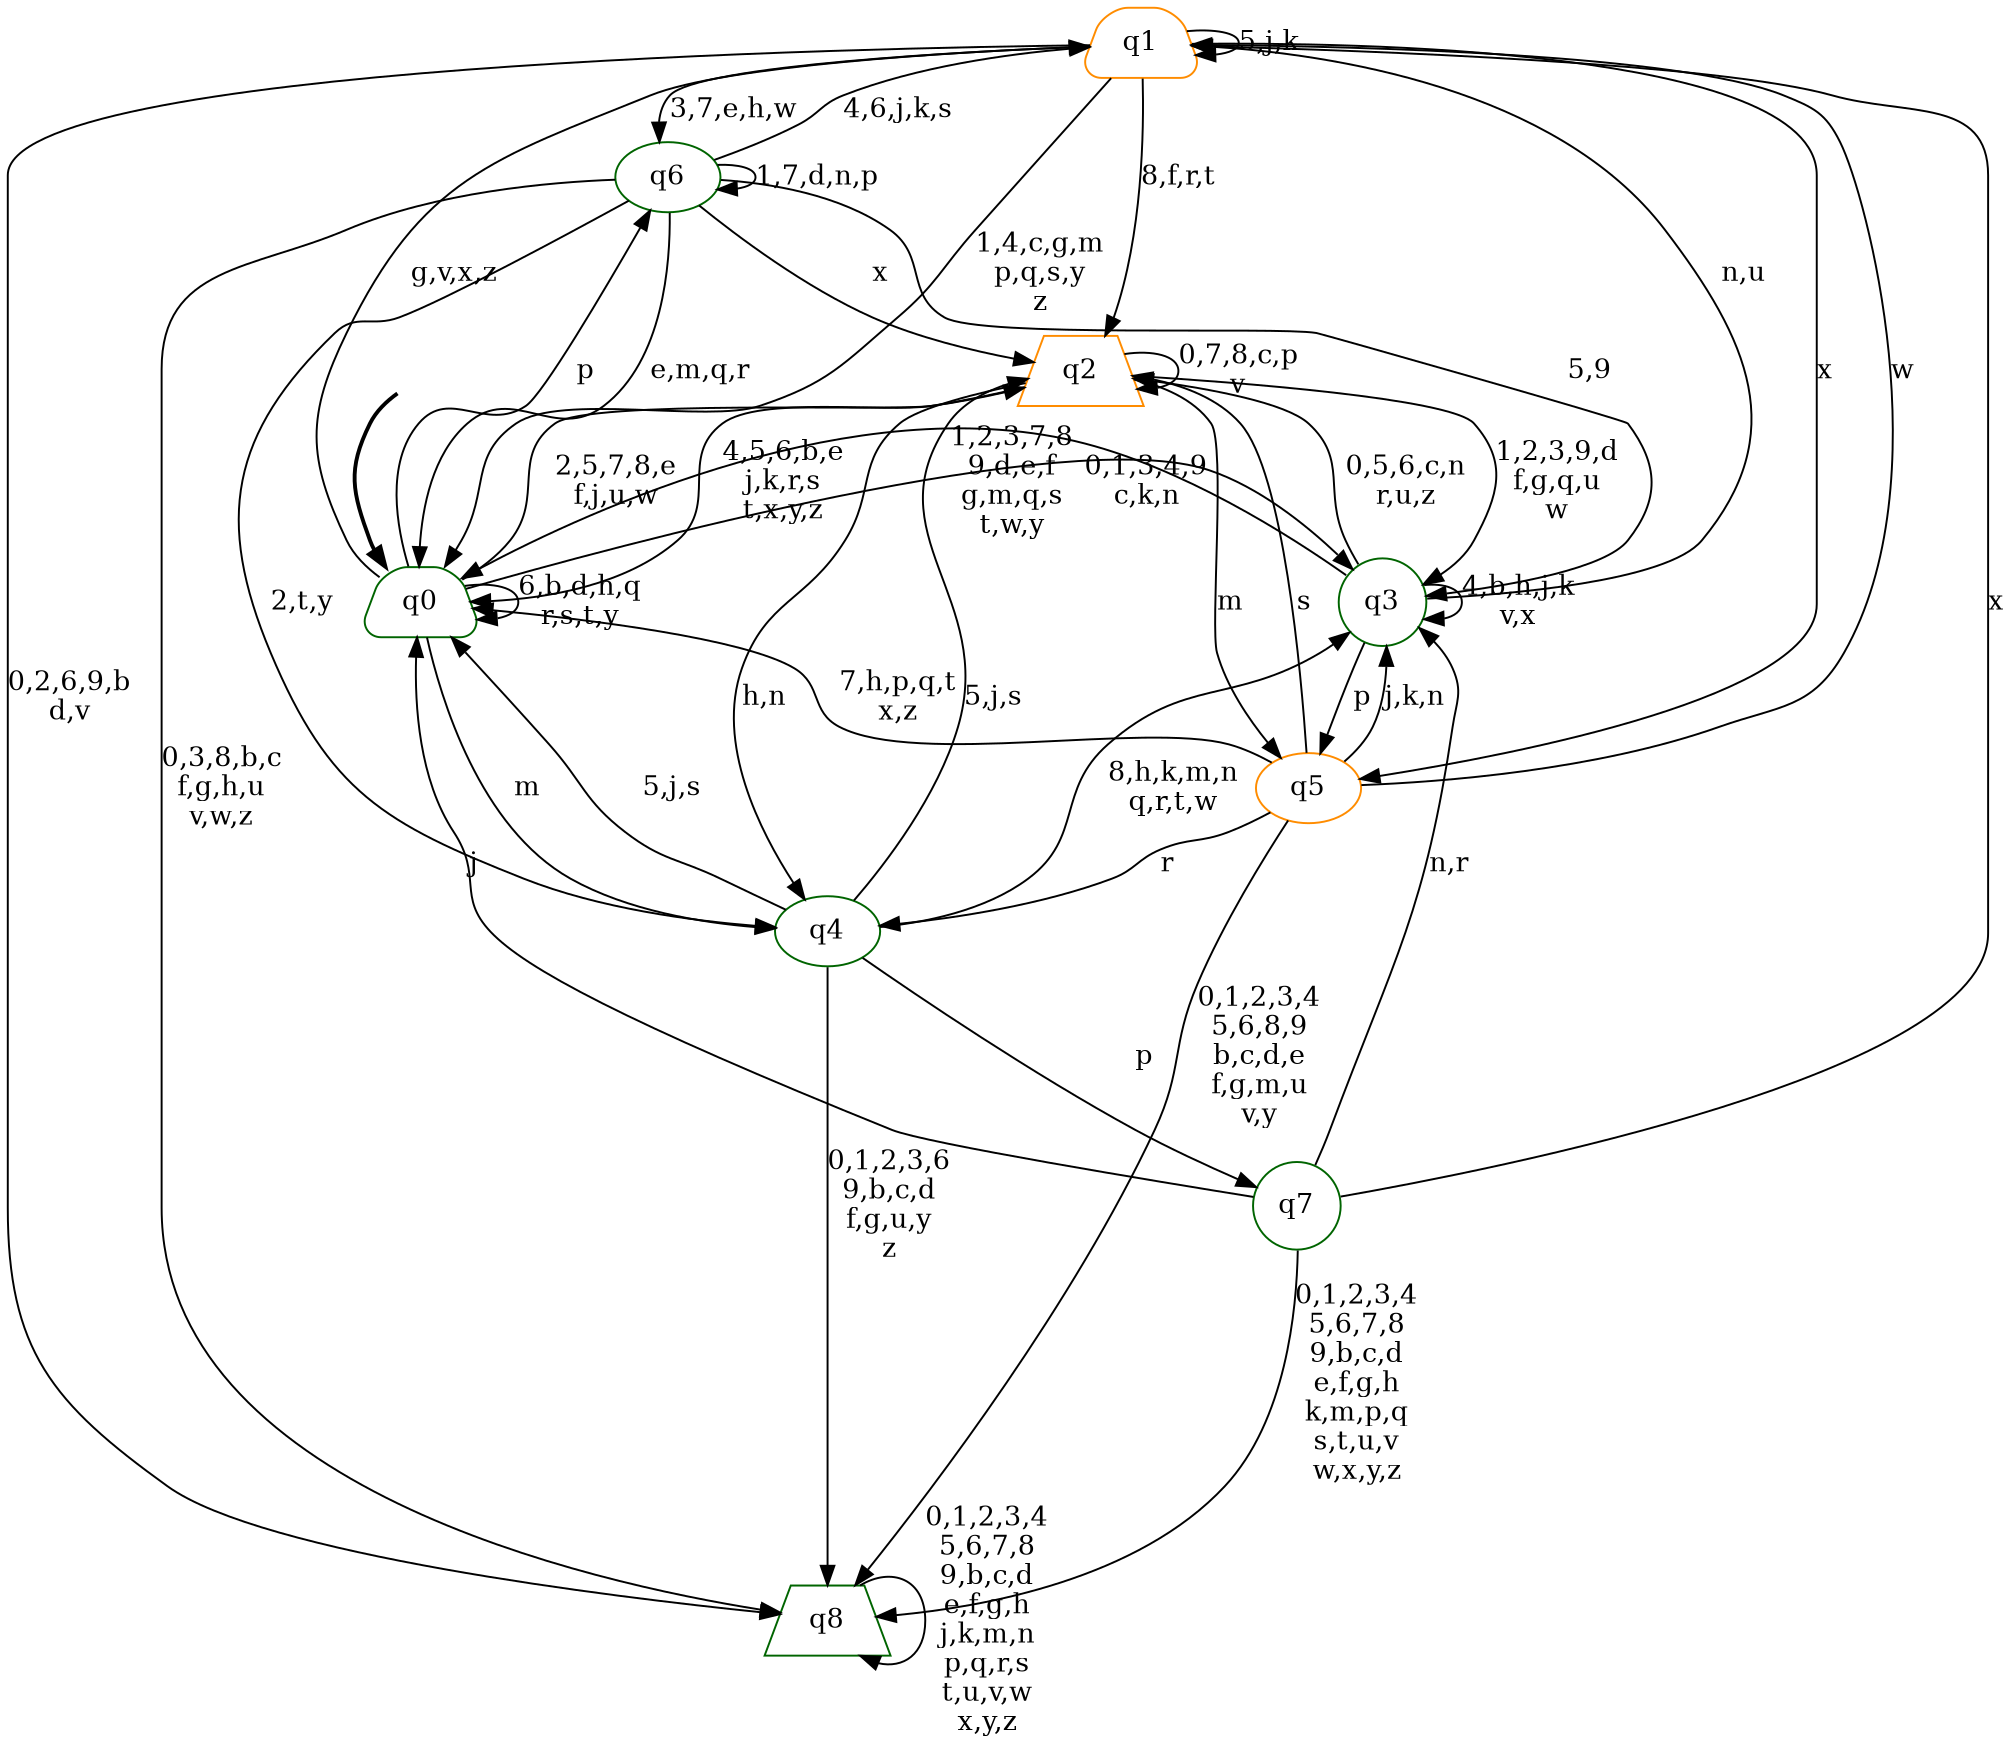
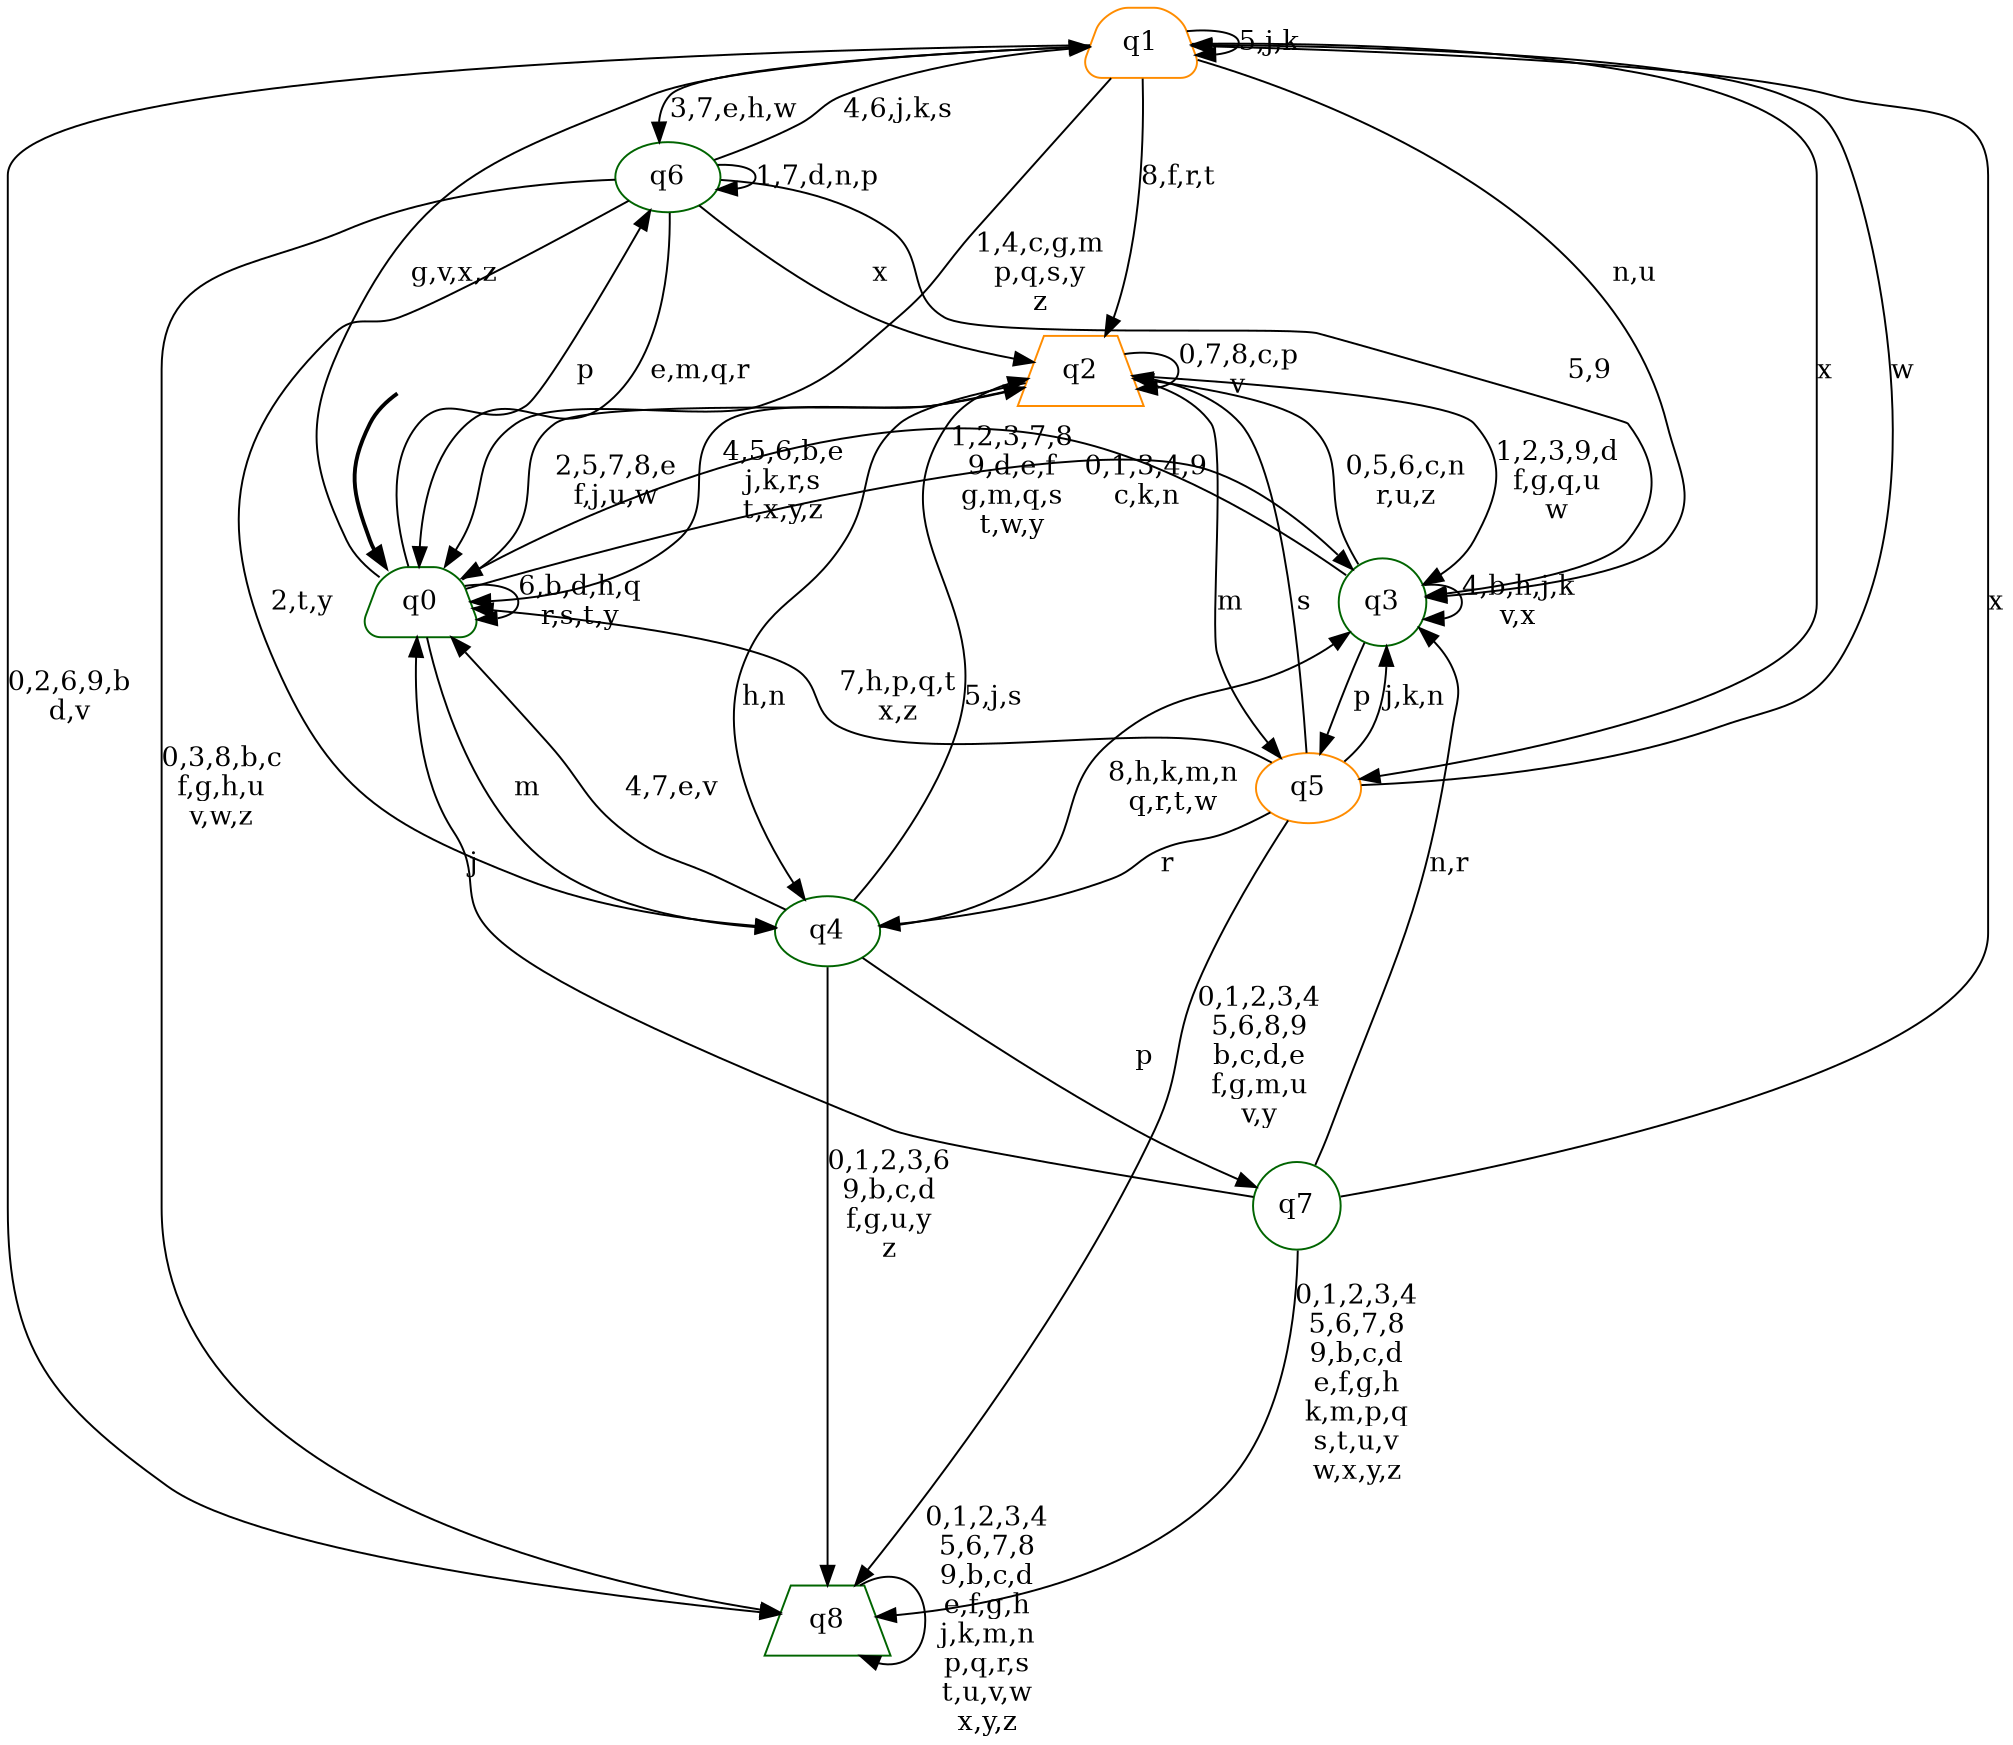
edge "q3" -> "q1": reversed
edge "q4" -> "q0": label "5,j,s" -> "4,7,e,v"
